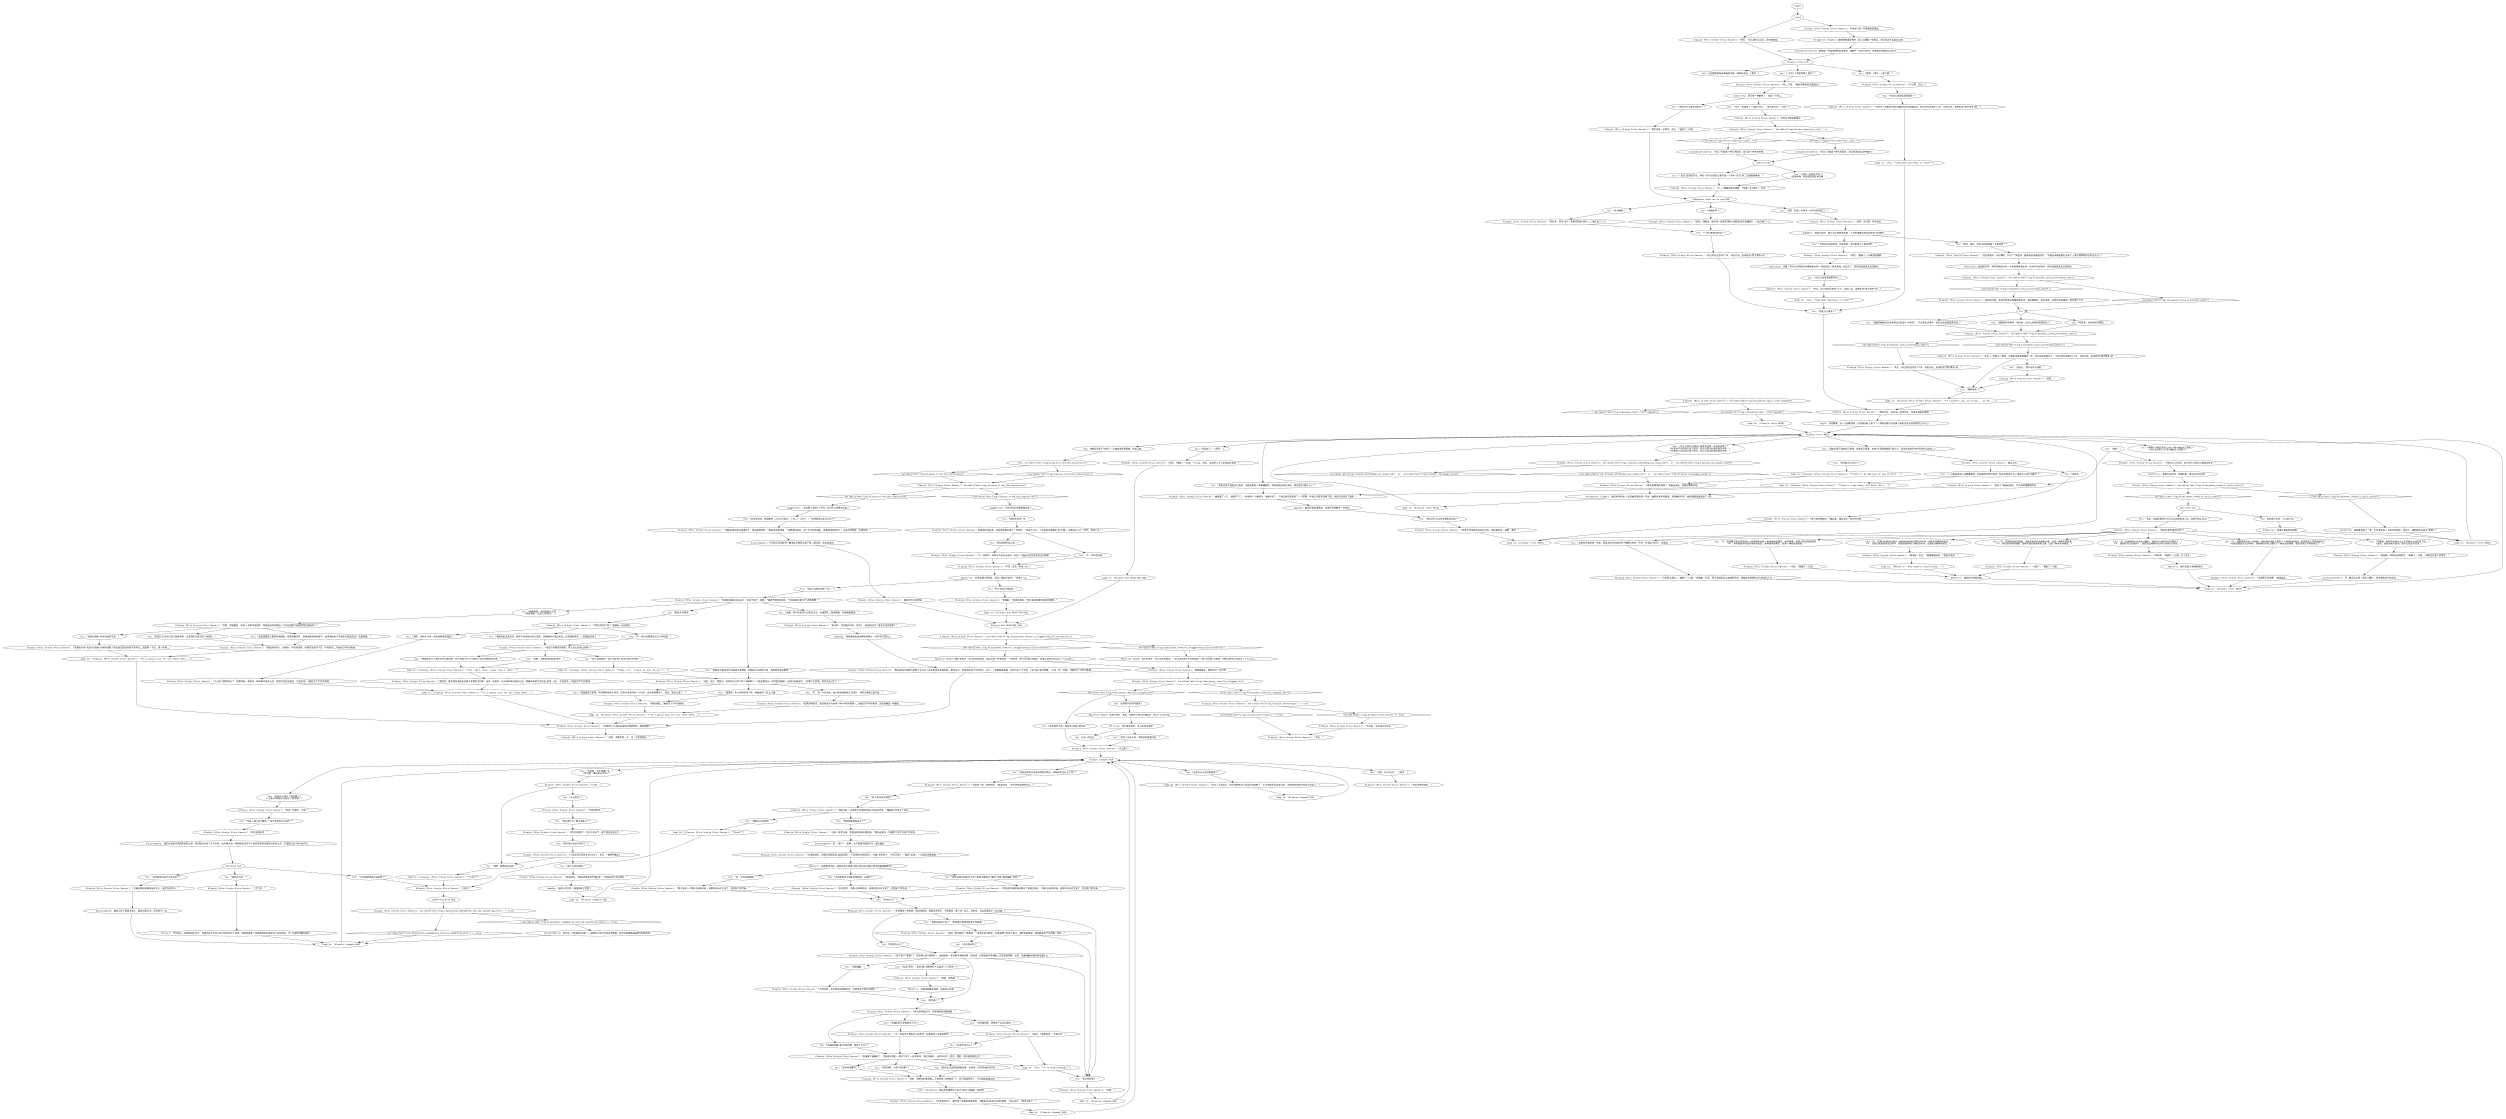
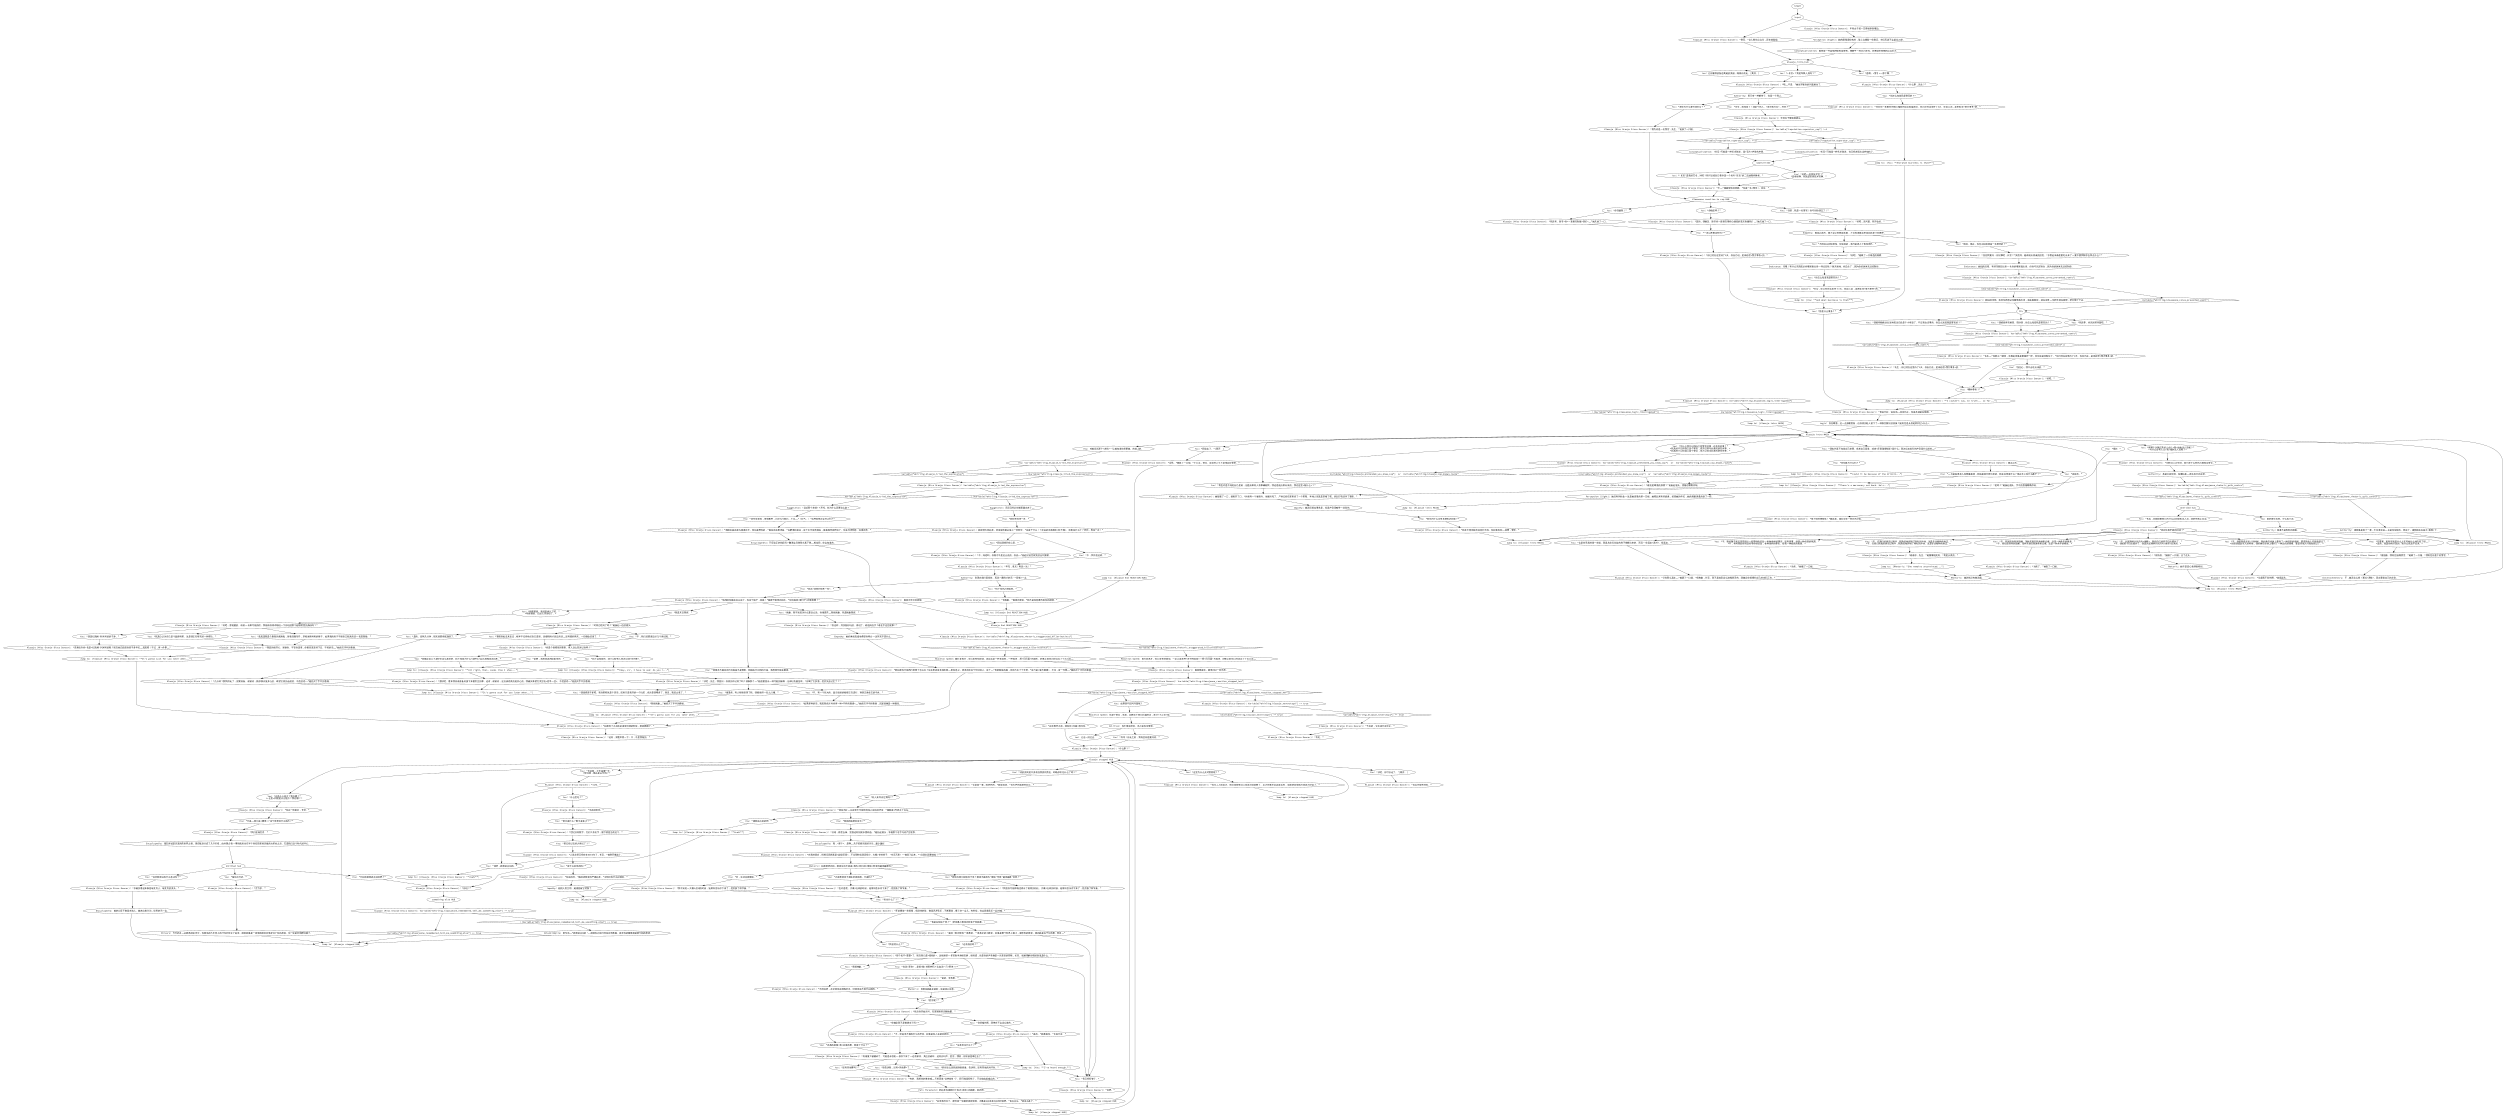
edge "You: “很好。”" -> "Klaasje (Miss Oranje Disco Dancer): “别对自己太苛刻。差不多什么样的人都能当警官。”": now "You: “有哪个头脑正常的人会让*我*做执法人员呢？” “为什么会有人让*我*做执法人员呢？”" -> "Klaasje (Miss Oranje Disco Dancer): “别对自己太苛刻。差不多什么样的人都能当警官。”"
